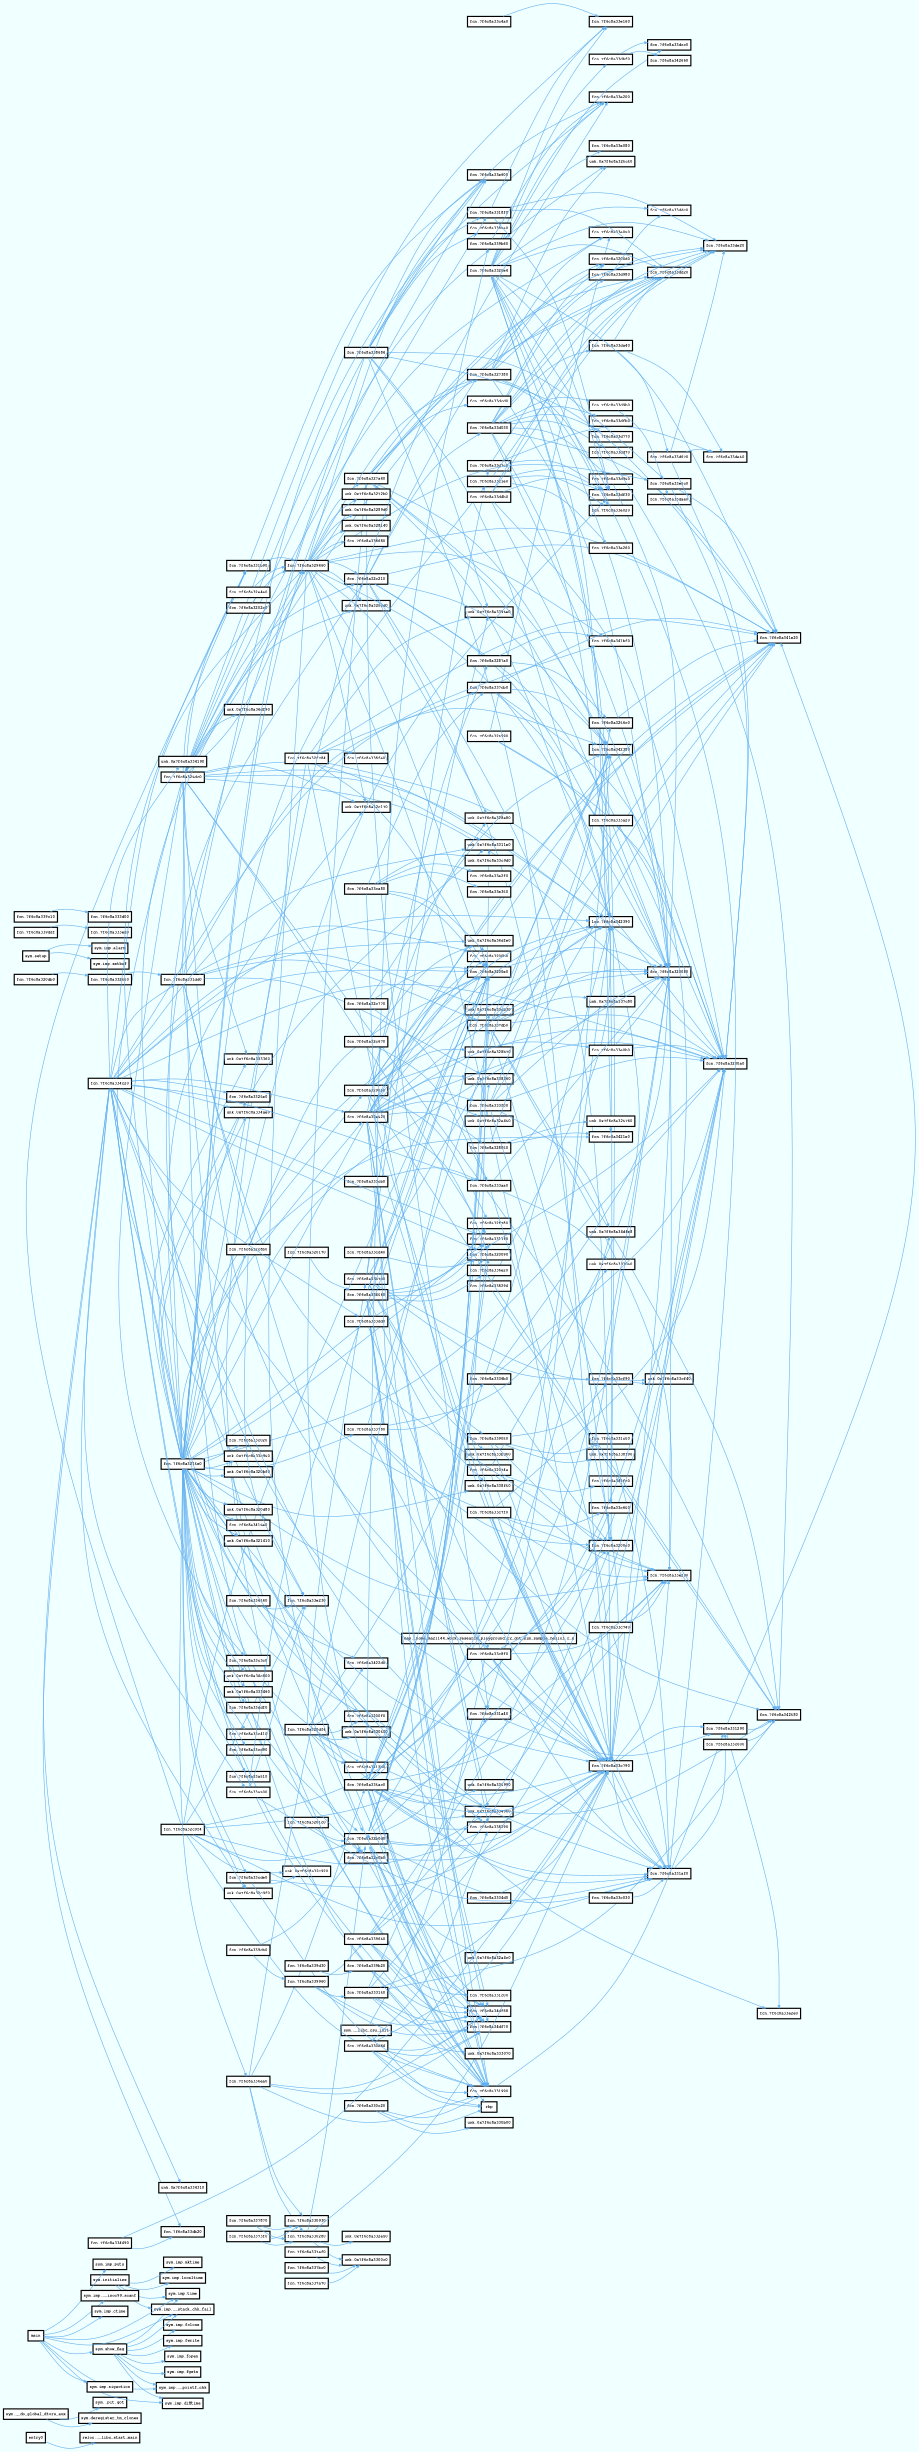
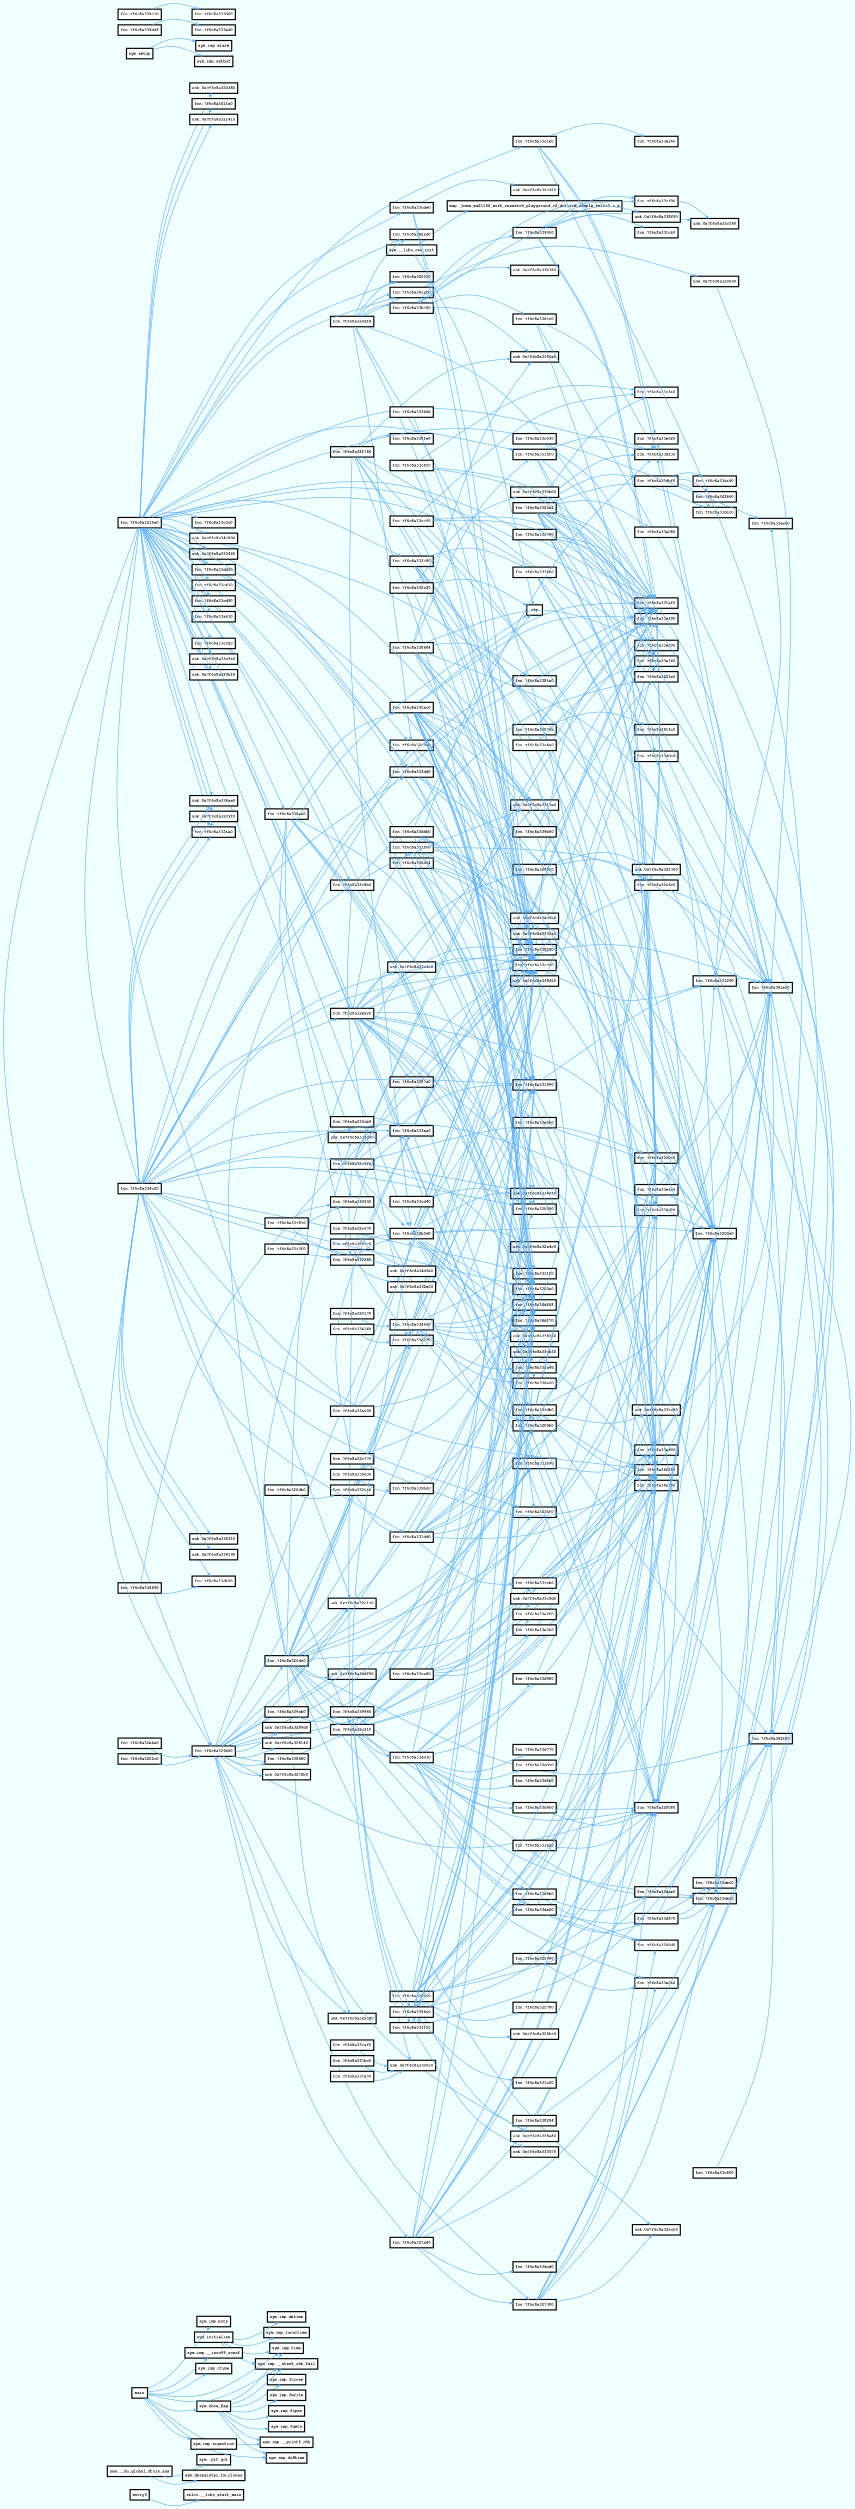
node "fcn.7f6c8a33e590": added
edge "fcn.7f6c8a331b90" -> "fcn.7f6c8a329460": reversed
edge "fcn.7f6c8a3200e0" -> "fcn.7f6c8a320080": now "fcn.7f6c8a339b60" -> "fcn.7f6c8a320080"
edge "fcn.7f6c8a33b700" -> "fcn.7f6c8a341e20": now "unk.0x7f6c8a320500" -> "fcn.7f6c8a341e20"
edge "fcn.7f6c8a3215e0" -> "fcn.7f6c8a329050": removed
edge "fcn.7f6c8a334560" -> "fcn.7f6c8a32f780": now "fcn.7f6c8a334560" -> "fcn.7f6c8a33c790"
edge "fcn.7f6c8a32c210" -> "loc.7f6c8a342390": added
node "unk.0x7f6c8a335990": removed
edge "fcn.7f6c8a32c9f4" -> "unk.0x7f6c8a32c920": removed
edge "fcn.7f6c8a339cb0" -> "fcn.7f6c8a32b0d0": now "fcn.7f6c8a339960" -> "fcn.7f6c8a32b0d0"
